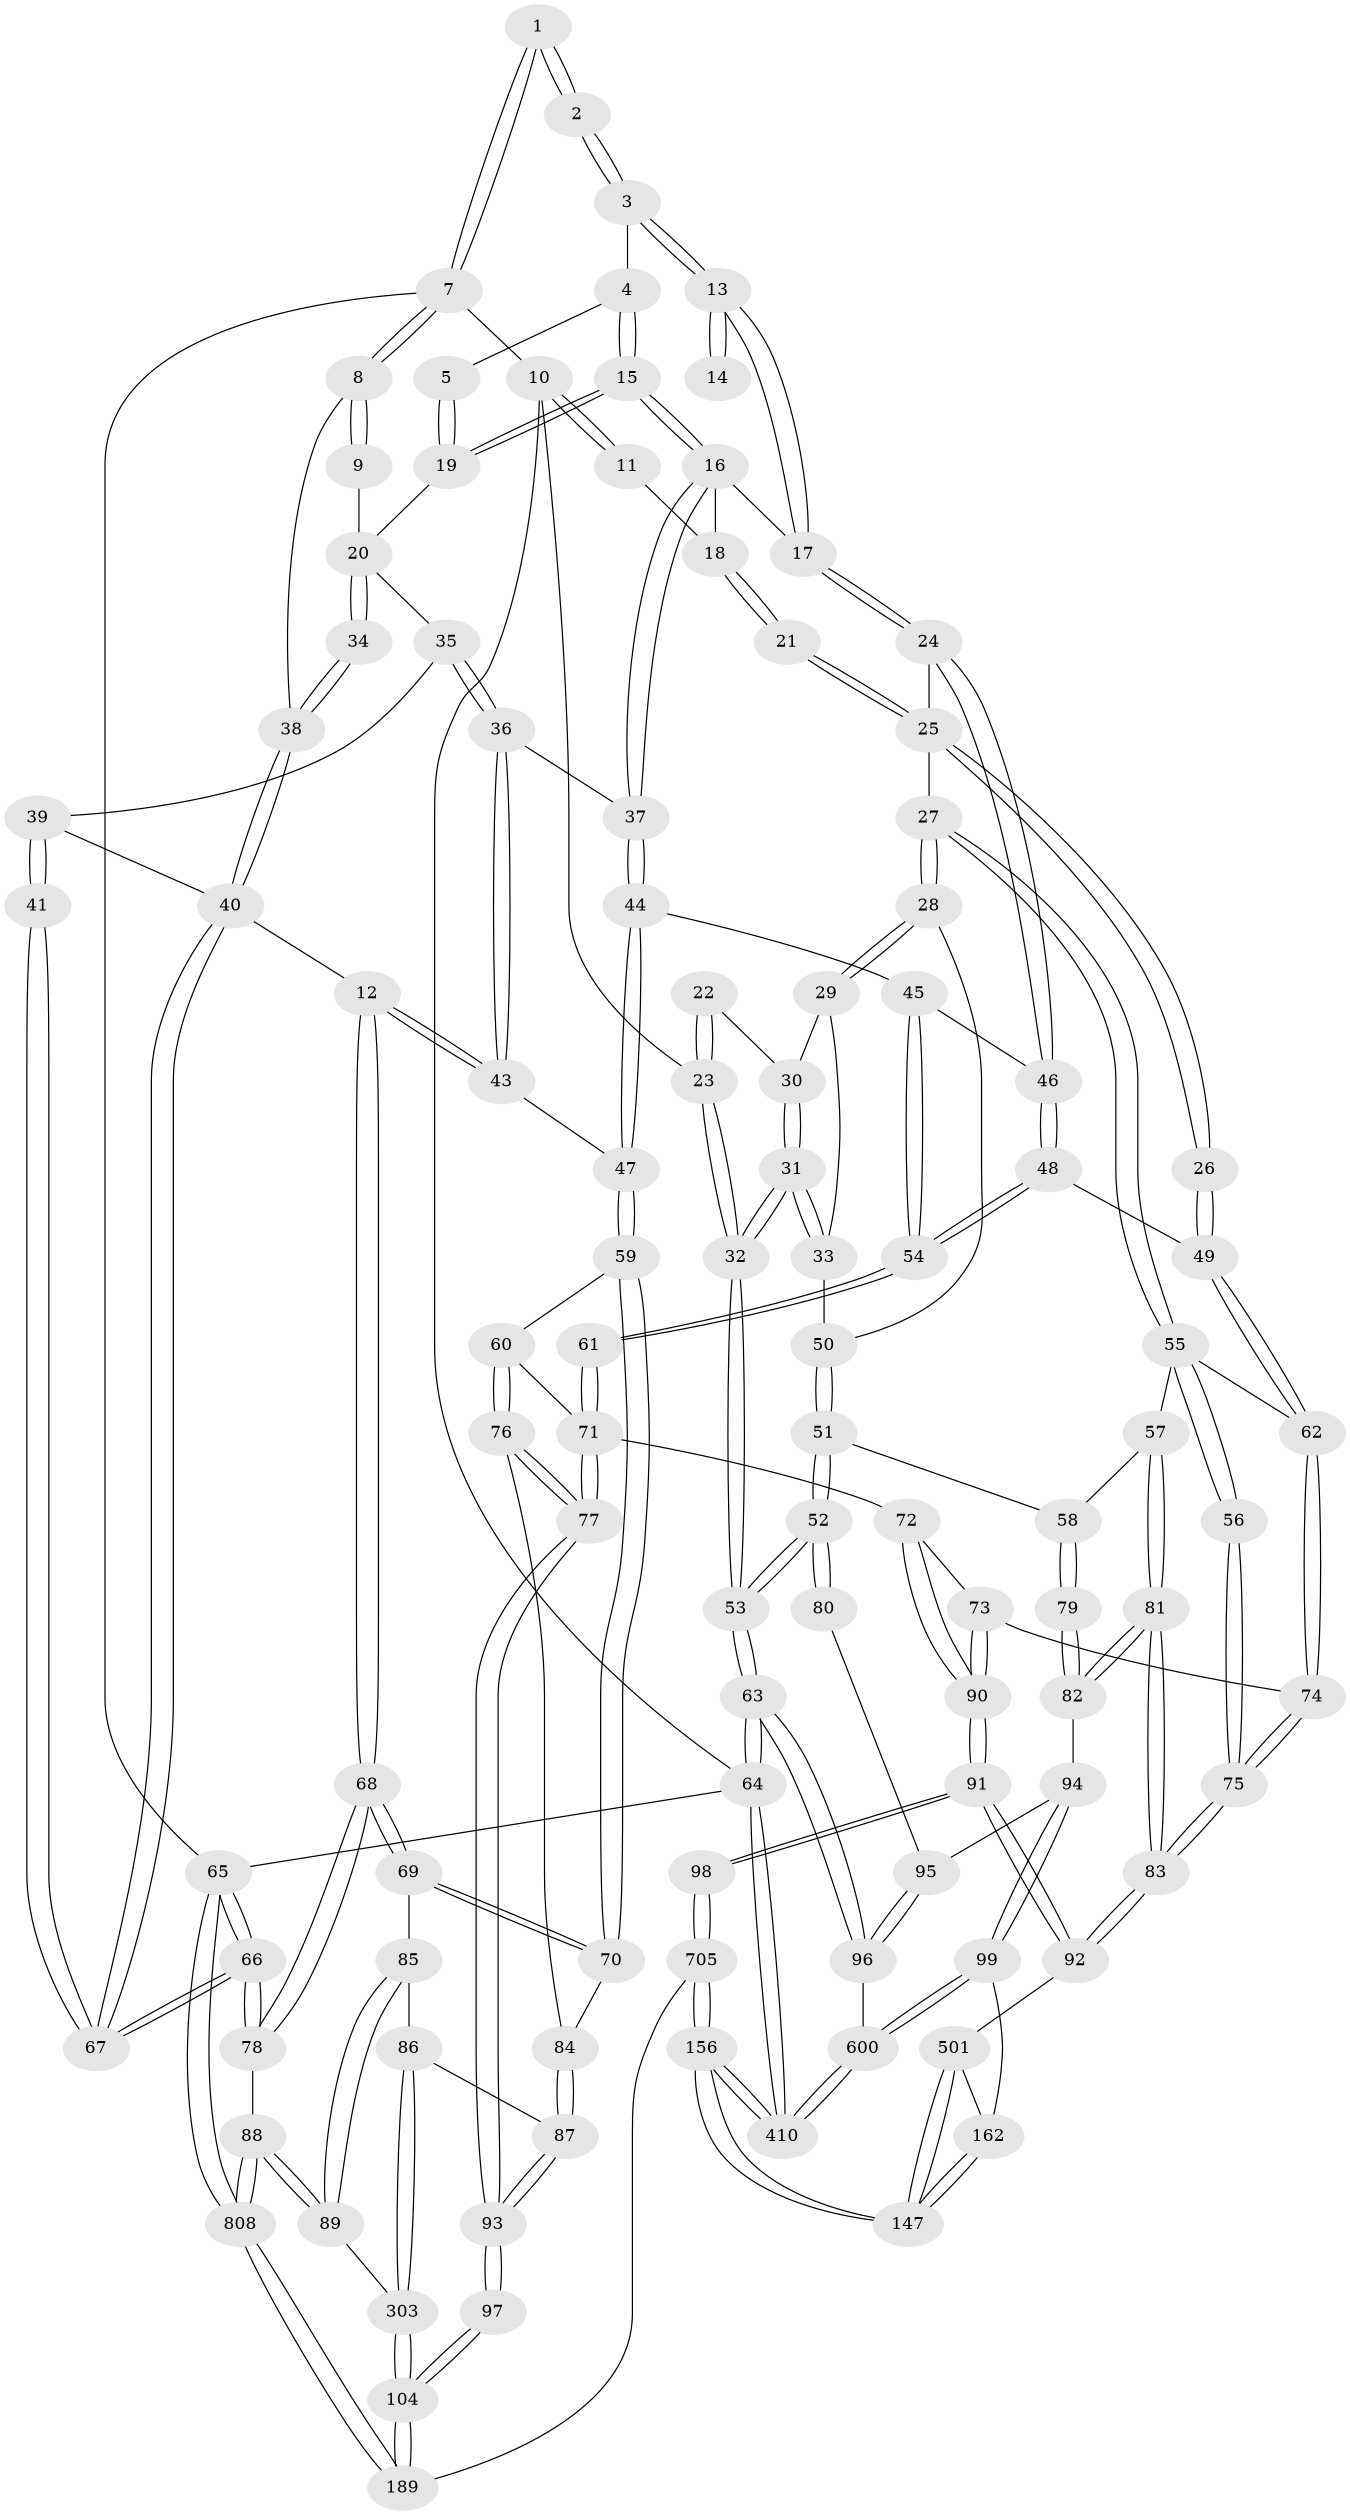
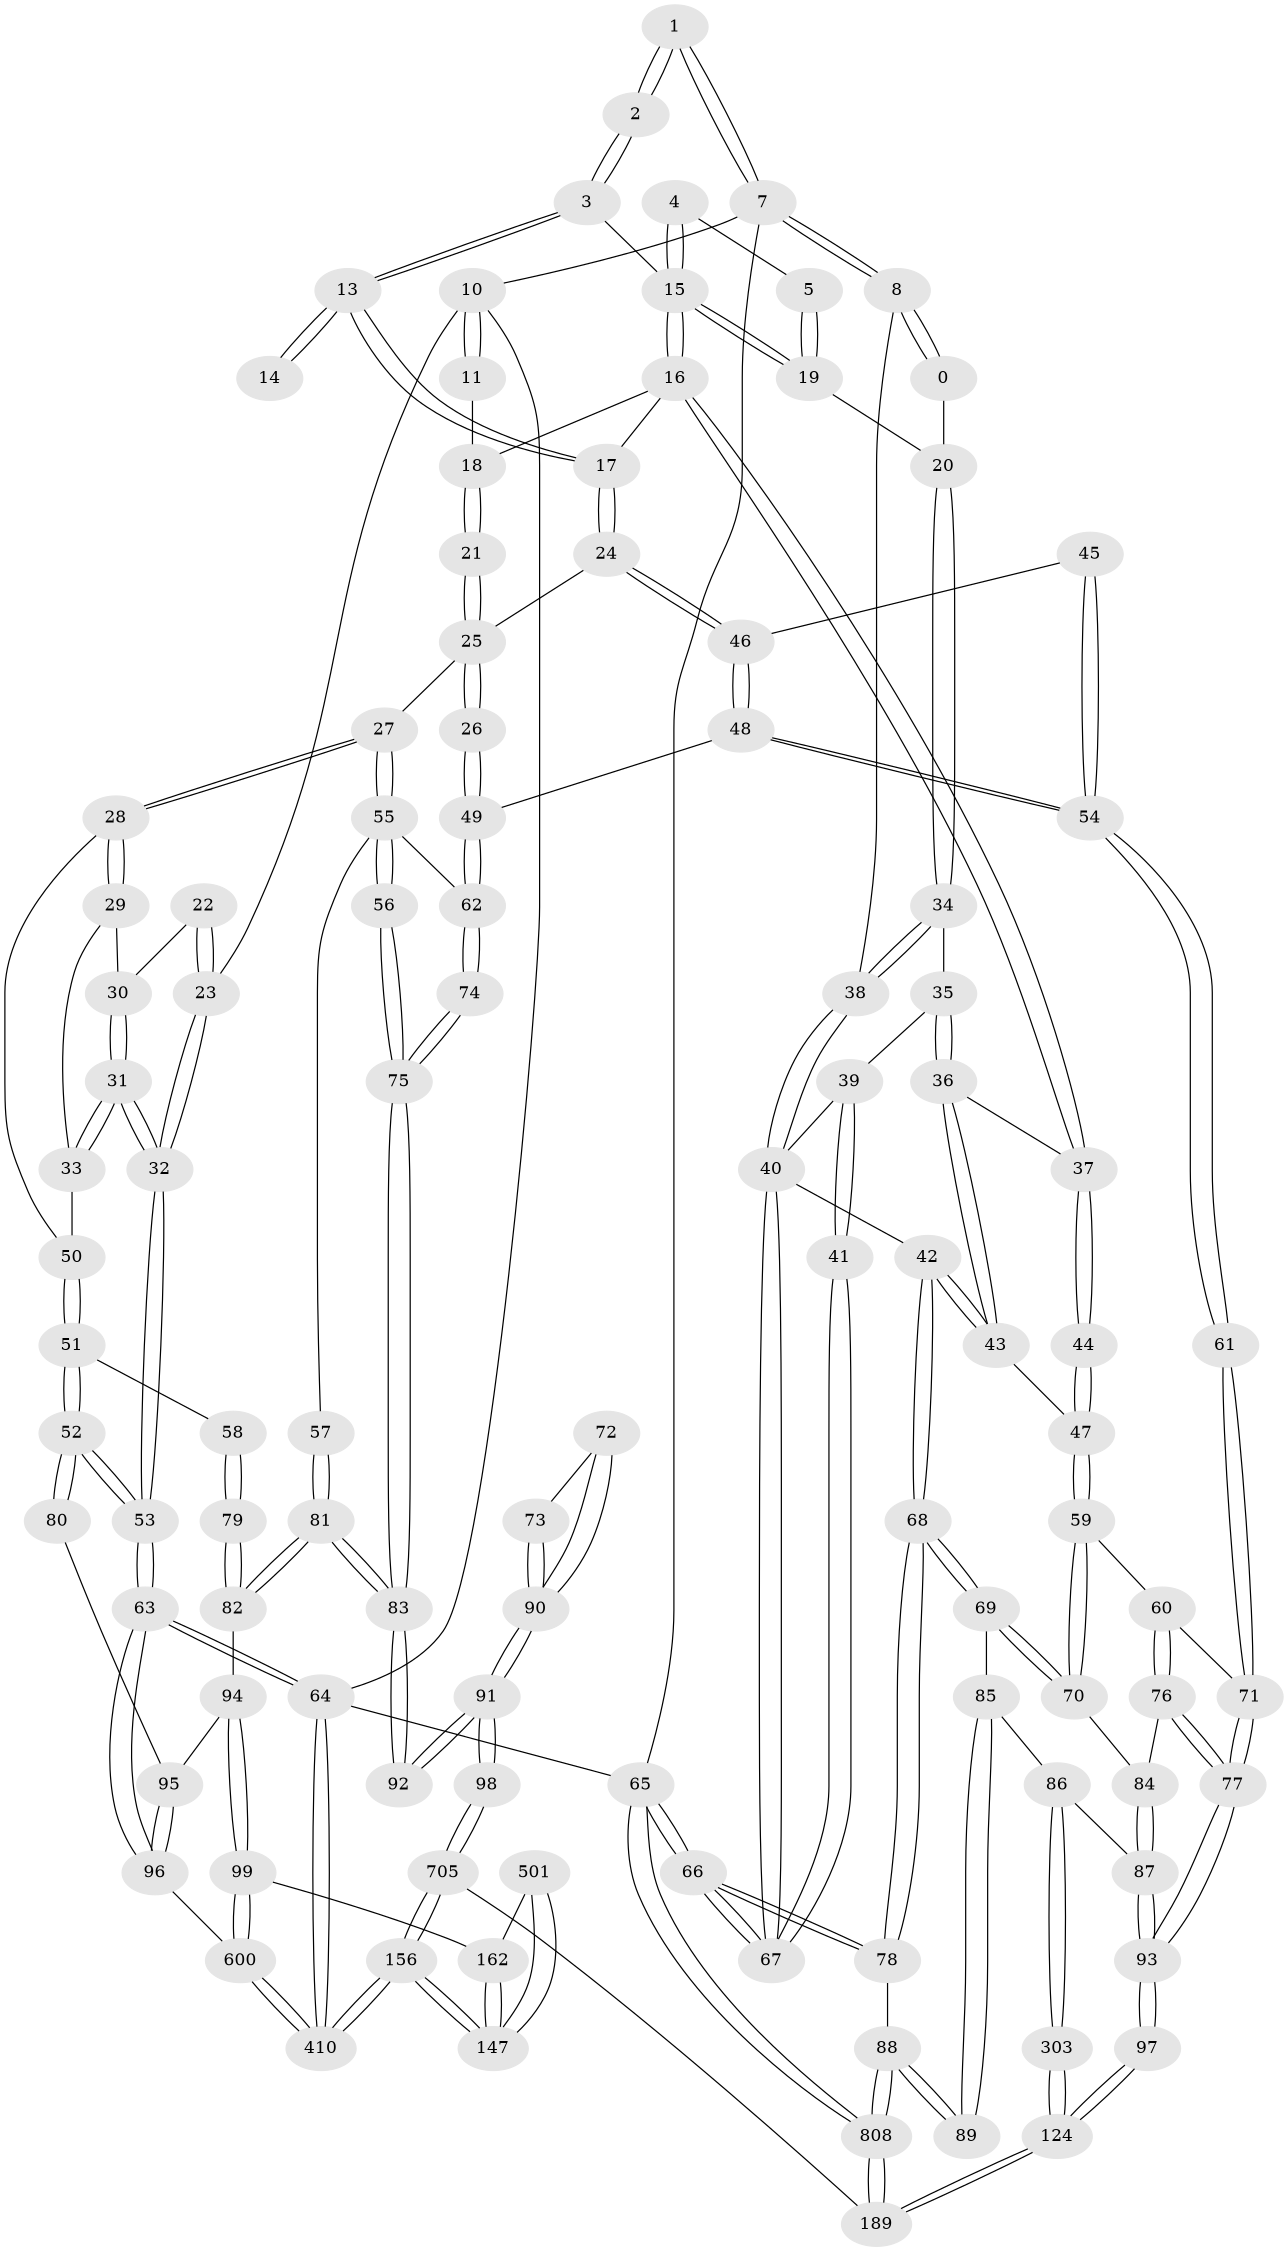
edge "3" -- "4": now "3" -- "15"
node "9": label "9" -> "0"
edge "20" -- "35": now "34" -- "35"
edge "44" -- "45": removed
node "12": label "12" -> "42"
edge "71" -- "72": removed
edge "57" -- "58": removed
edge "73" -- "74": removed
edge "92" -- "501": removed
edge "89" -- "303": removed
node "104": label "104" -> "124"
